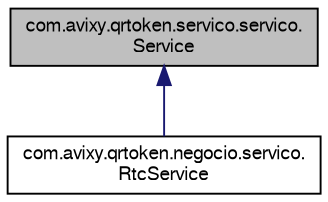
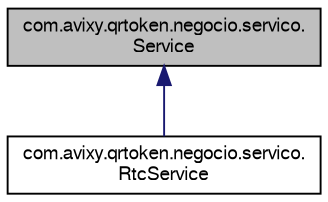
node "com.avixy.qrtoken.servico.servico. Service": label "com.avixy.qrtoken.servico.servico. Service" -> "com.avixy.qrtoken.negocio.servico. Service"
